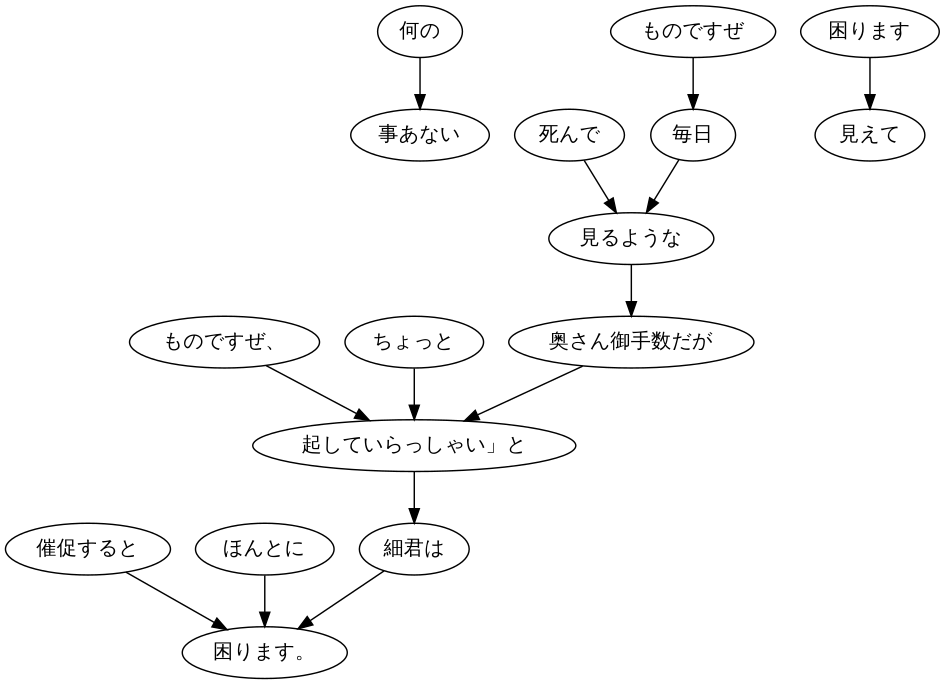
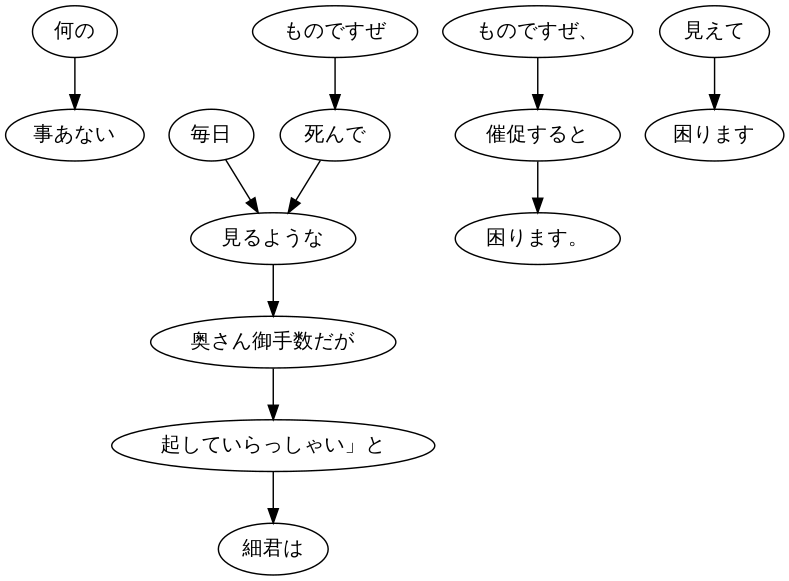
edge "ものですぜ" -> "毎日": now "ものですぜ" -> "死んで"
edge "困ります" -> "見えて": reversed
node "ちょっと": removed
edge "ものですぜ、" -> "起していらっしゃい」と": now "ものですぜ、" -> "催促すると"
node "ほんとに": removed
edge "細君は" -> "困ります。": removed
